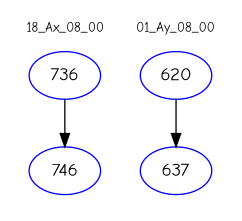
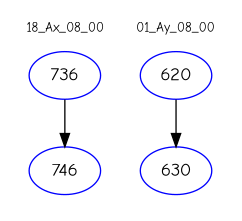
node "637": label "637" -> "630"
